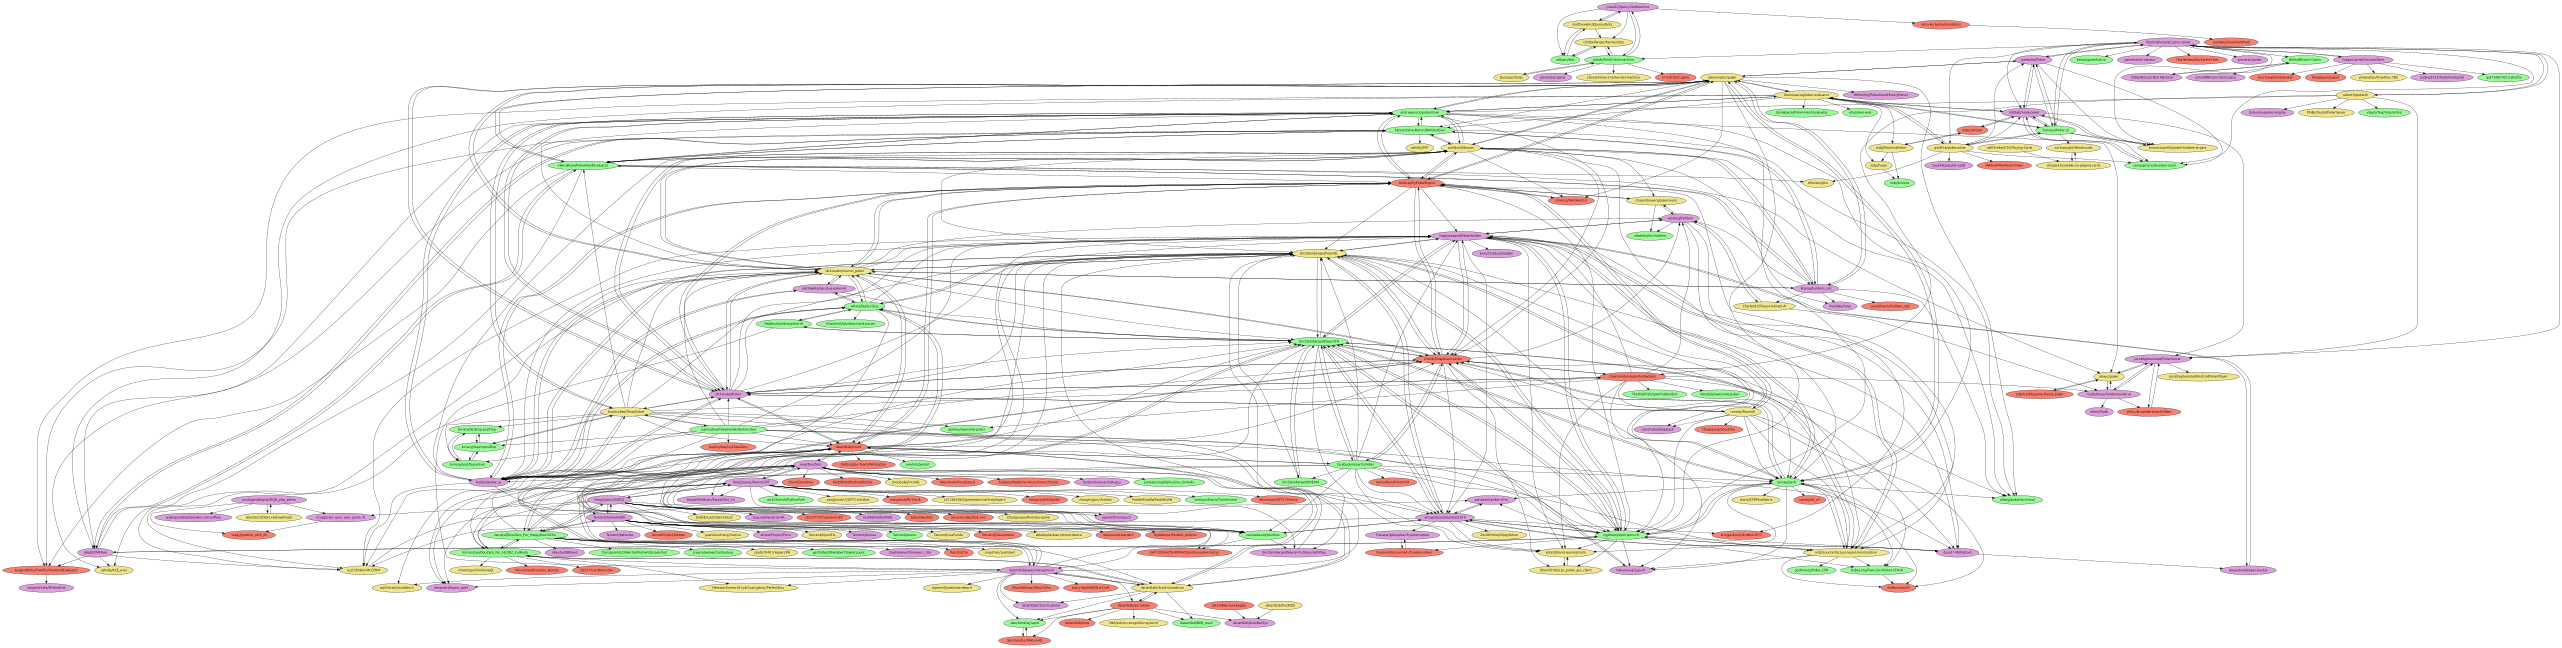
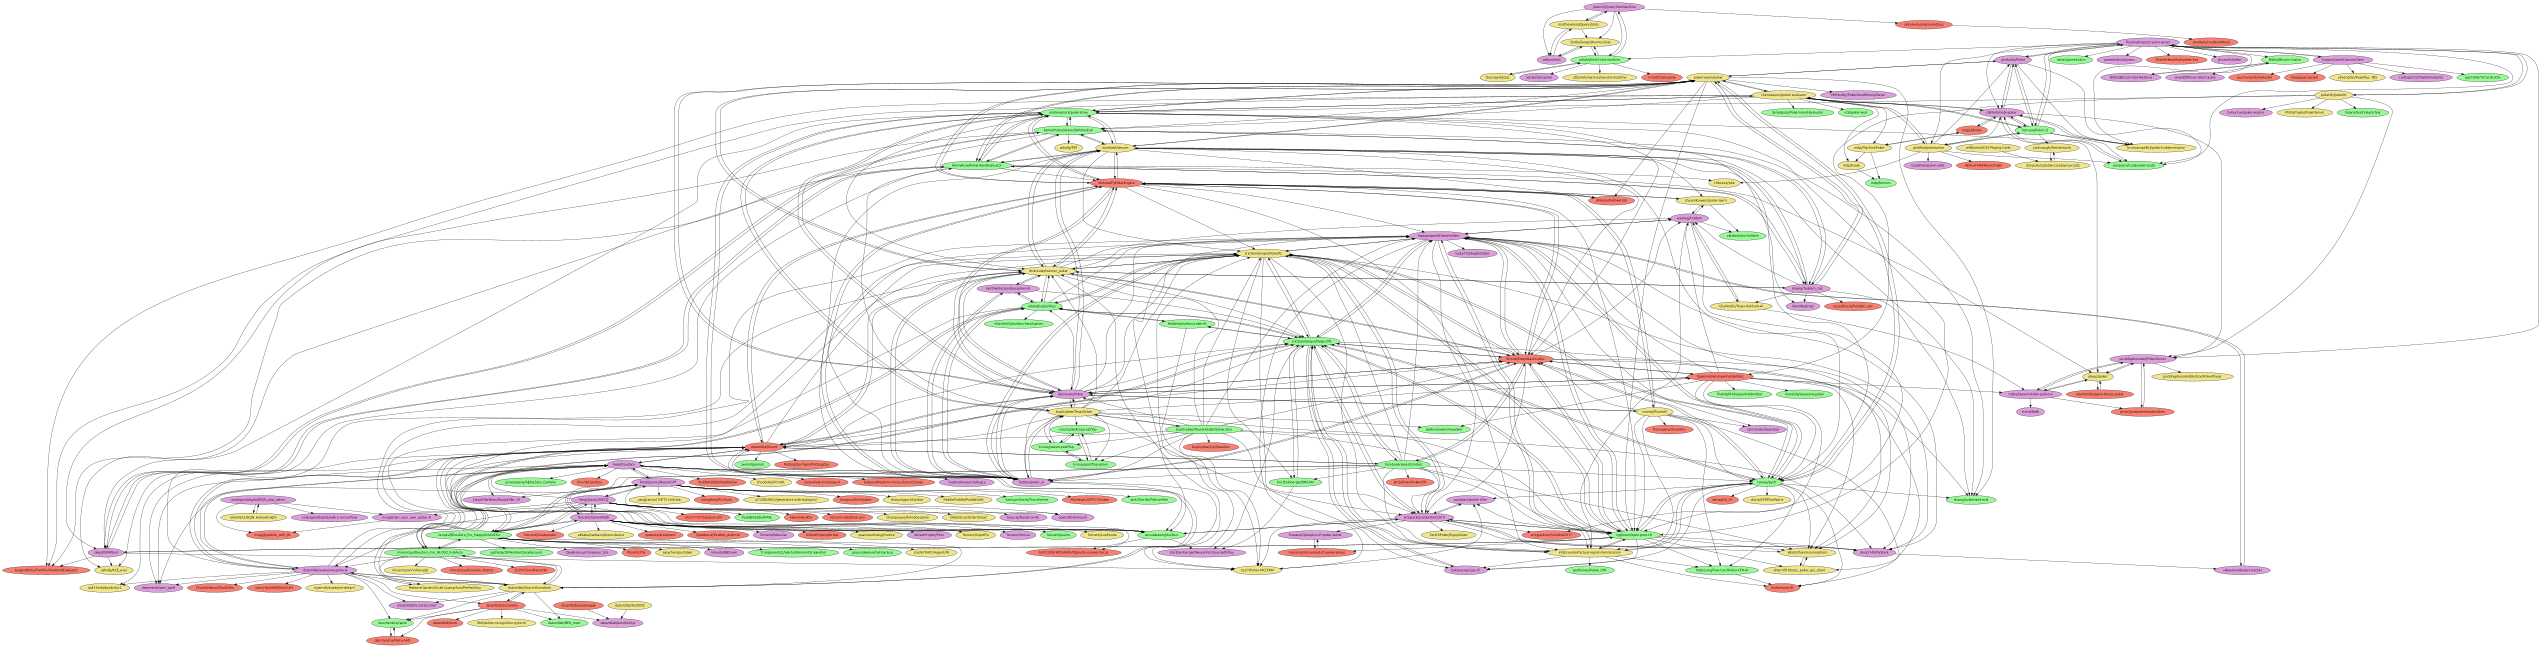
node "odhyan/slot": fillcolor palegreen -> plum
node "PaddlePaddle/PARL": fillcolor plum -> palegreen
node "tangentforks/XPokerEval": removed
